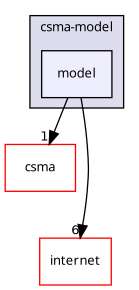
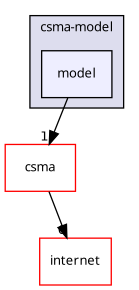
edge "model" -> "internet": now "csma" -> "internet"
